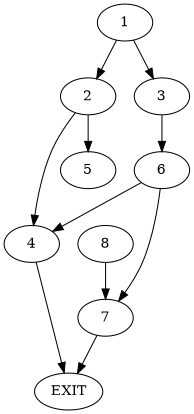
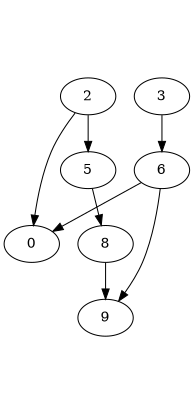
node "1": removed
edge "5" -> "8": added
node "4": label "4" -> "0"
node "7": label "7" -> "9"
node "EXIT": removed
